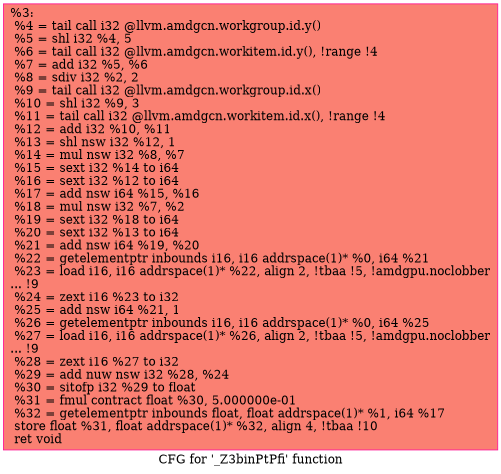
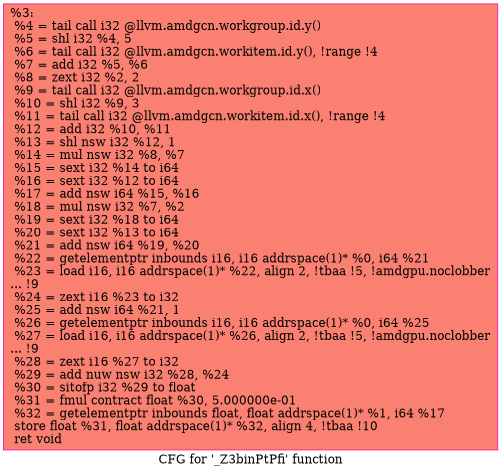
node "%3:": text "%8 = sdiv i32 %2, 2" -> "%8 = zext i32 %2, 2"
